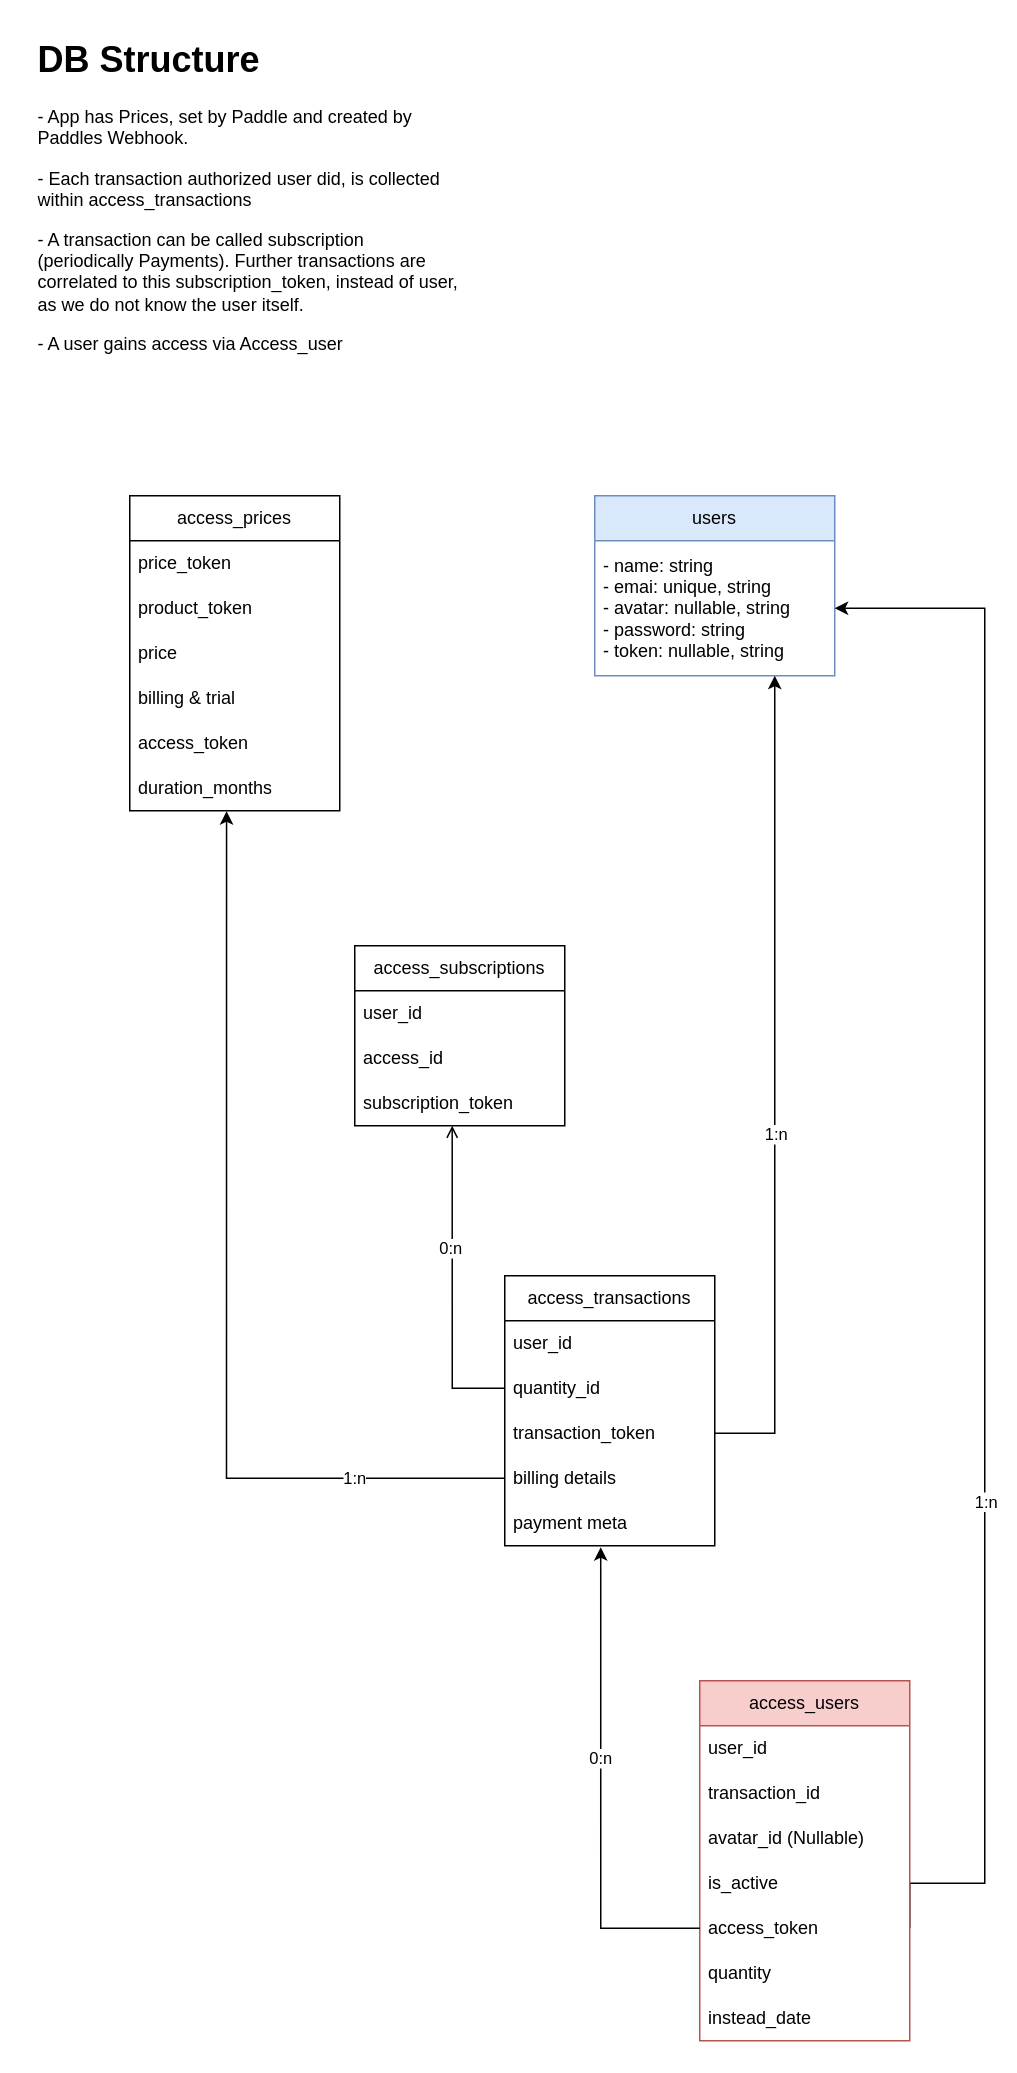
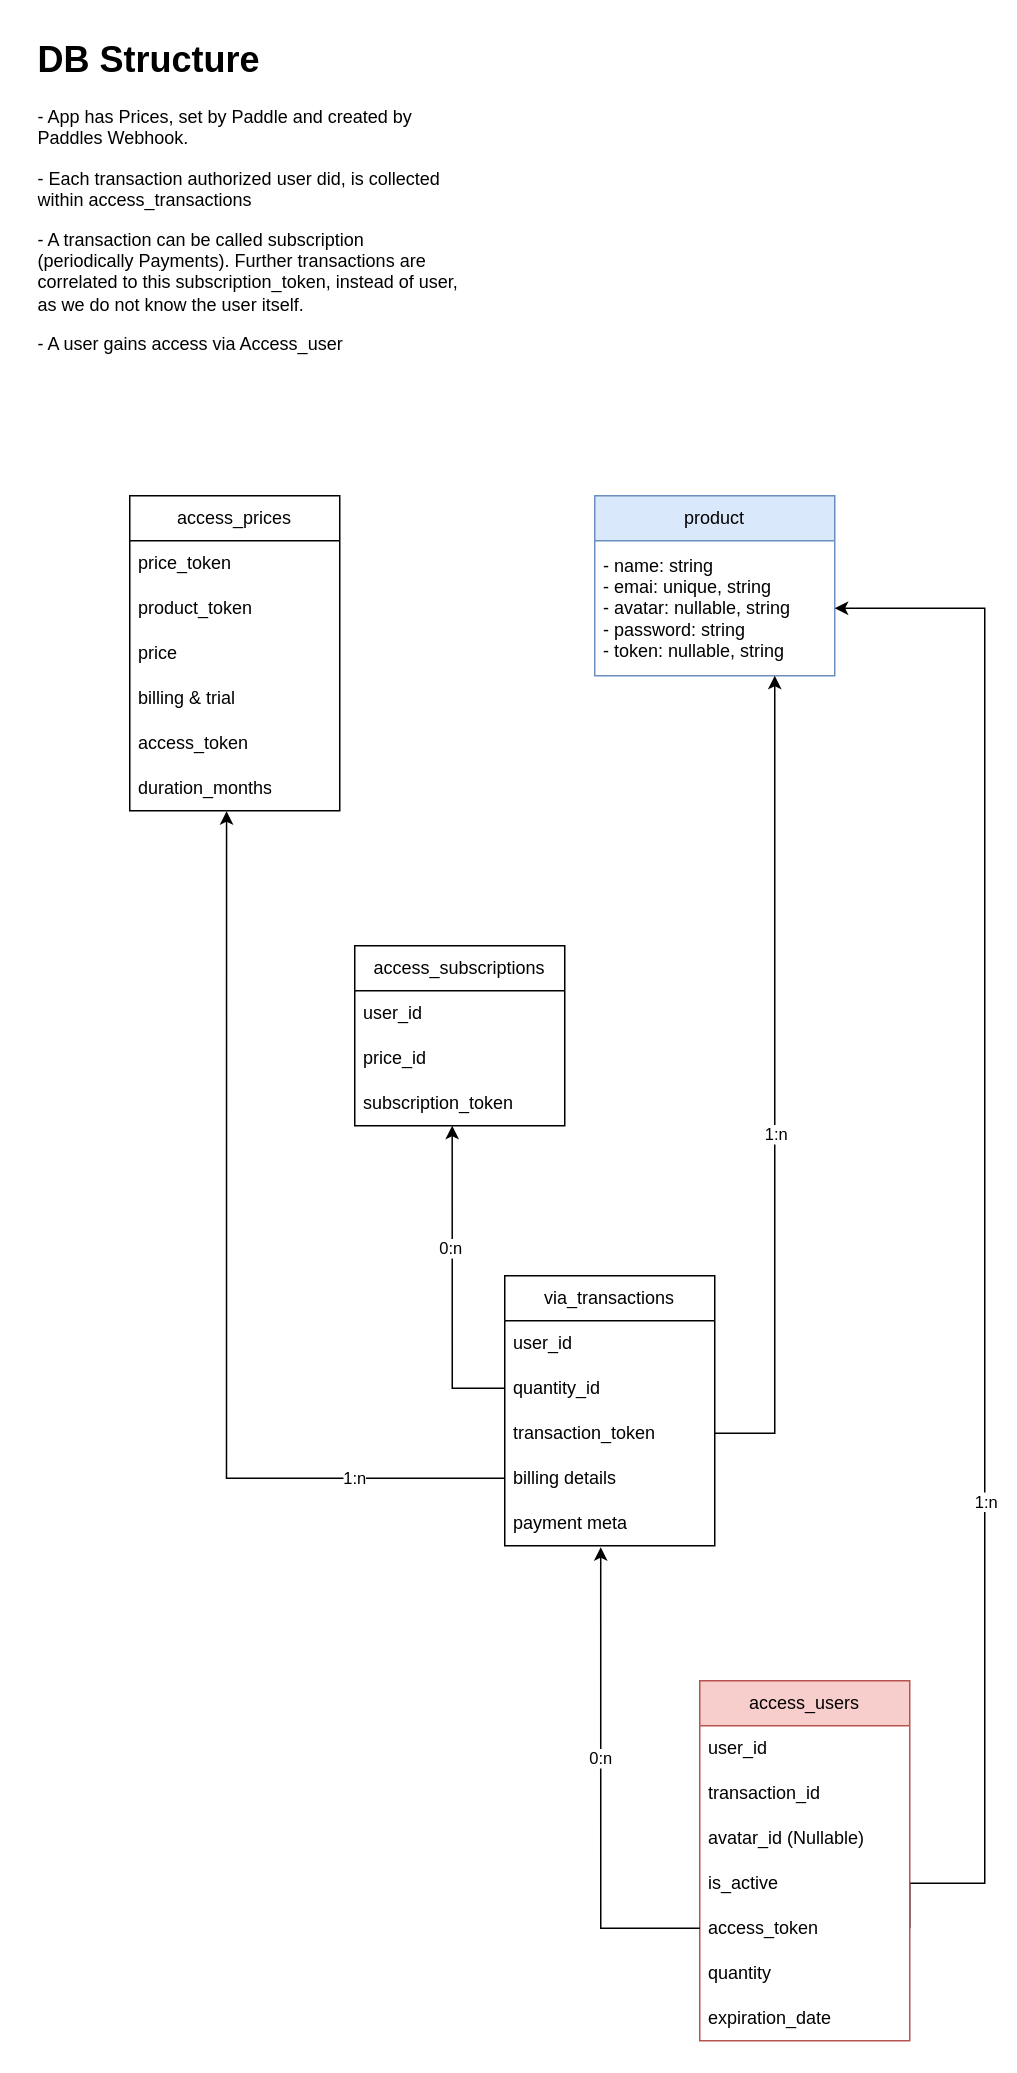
node "users": label "users" -> "product"
node "access_id": label "access_id" -> "price_id"
edge "quantity_id" -> "subscription_token": arrowhead open -> classic
node "access_transactions": label "access_transactions" -> "via_transactions"
node "instead_date": label "instead_date" -> "expiration_date"
